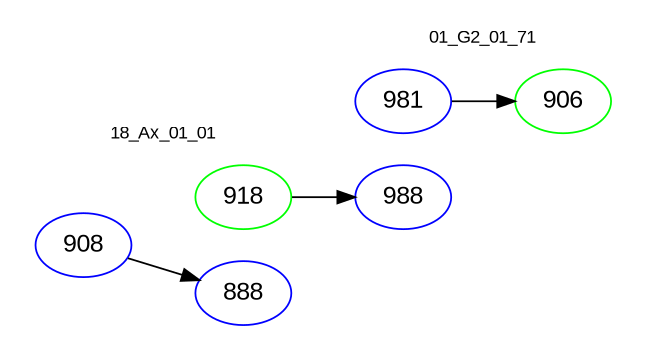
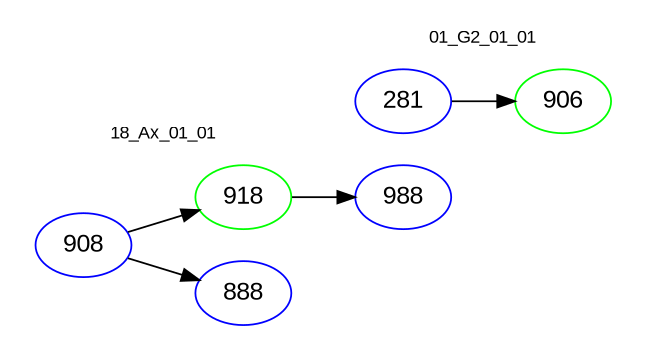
cluster "01_G2_01_71": label "01_G2_01_71" -> "01_G2_01_01"
node "981": label "981" -> "281"
edge "908" -> "918": added
